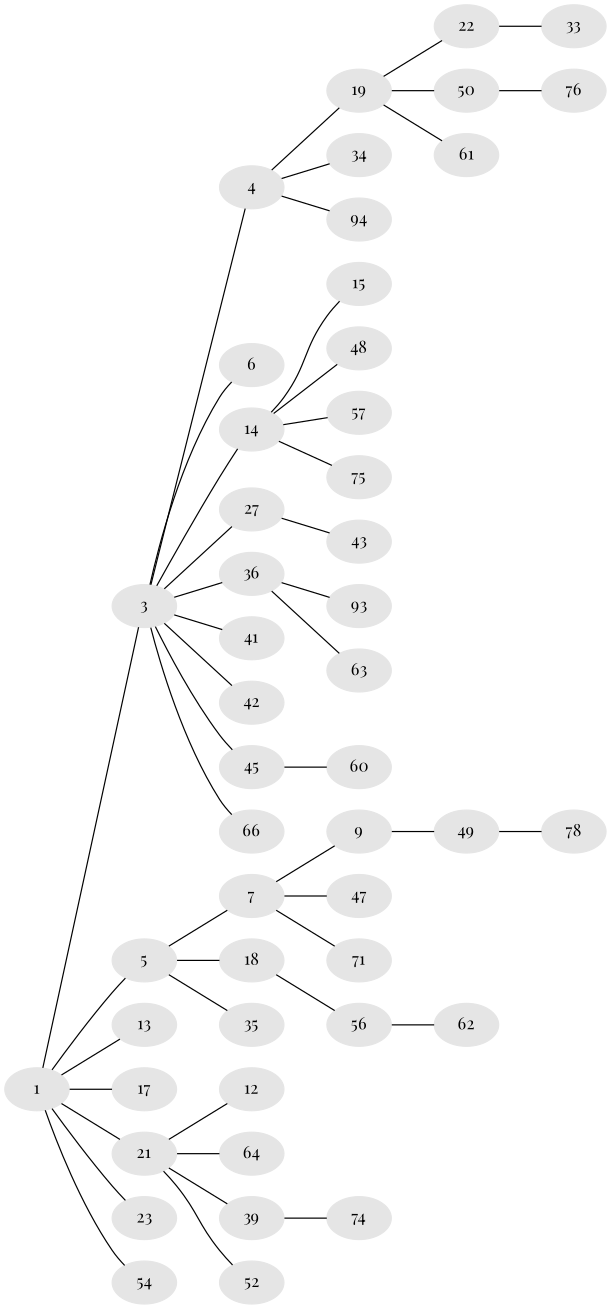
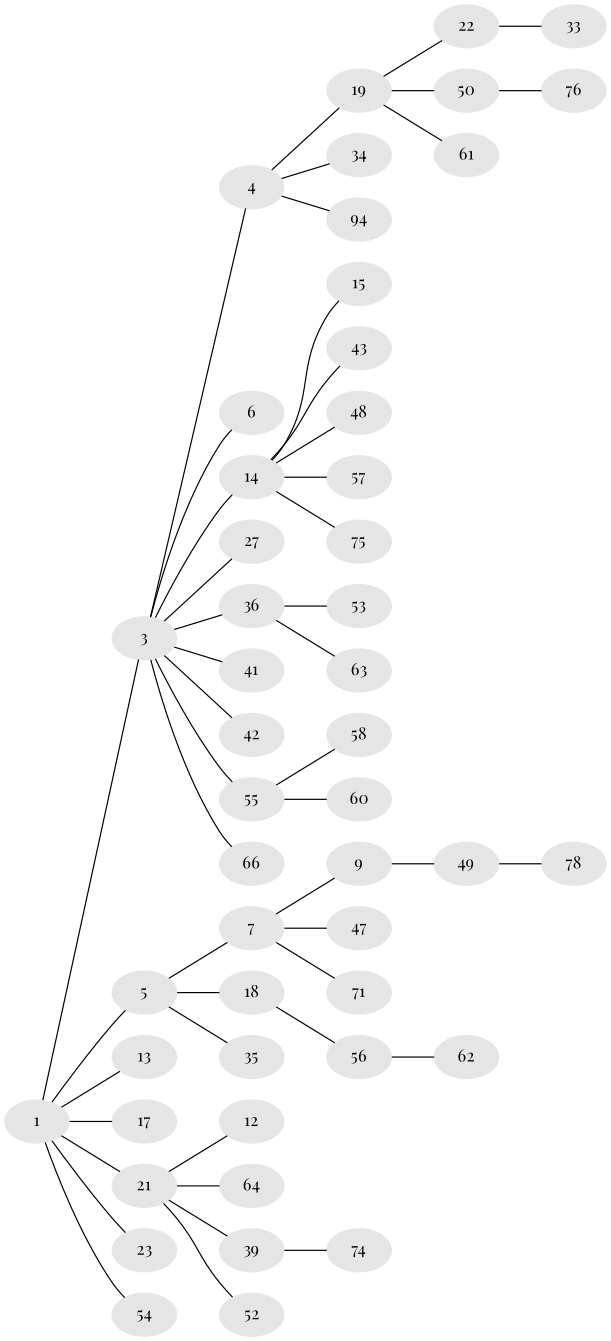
edge "27" -- "43": now "14" -- "43"
node "93": label "93" -> "53"
node "58": added
node "45": label "45" -> "55"
